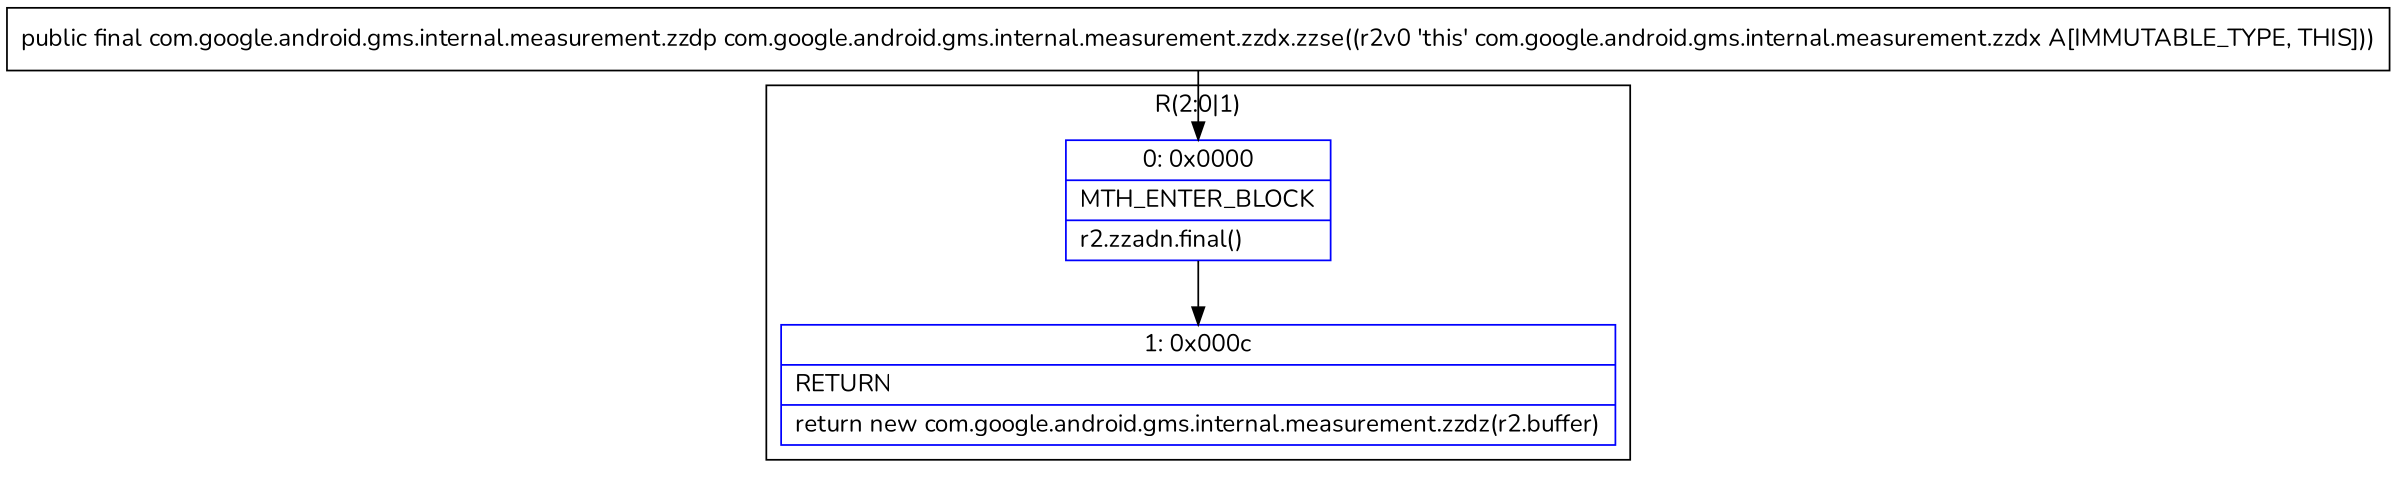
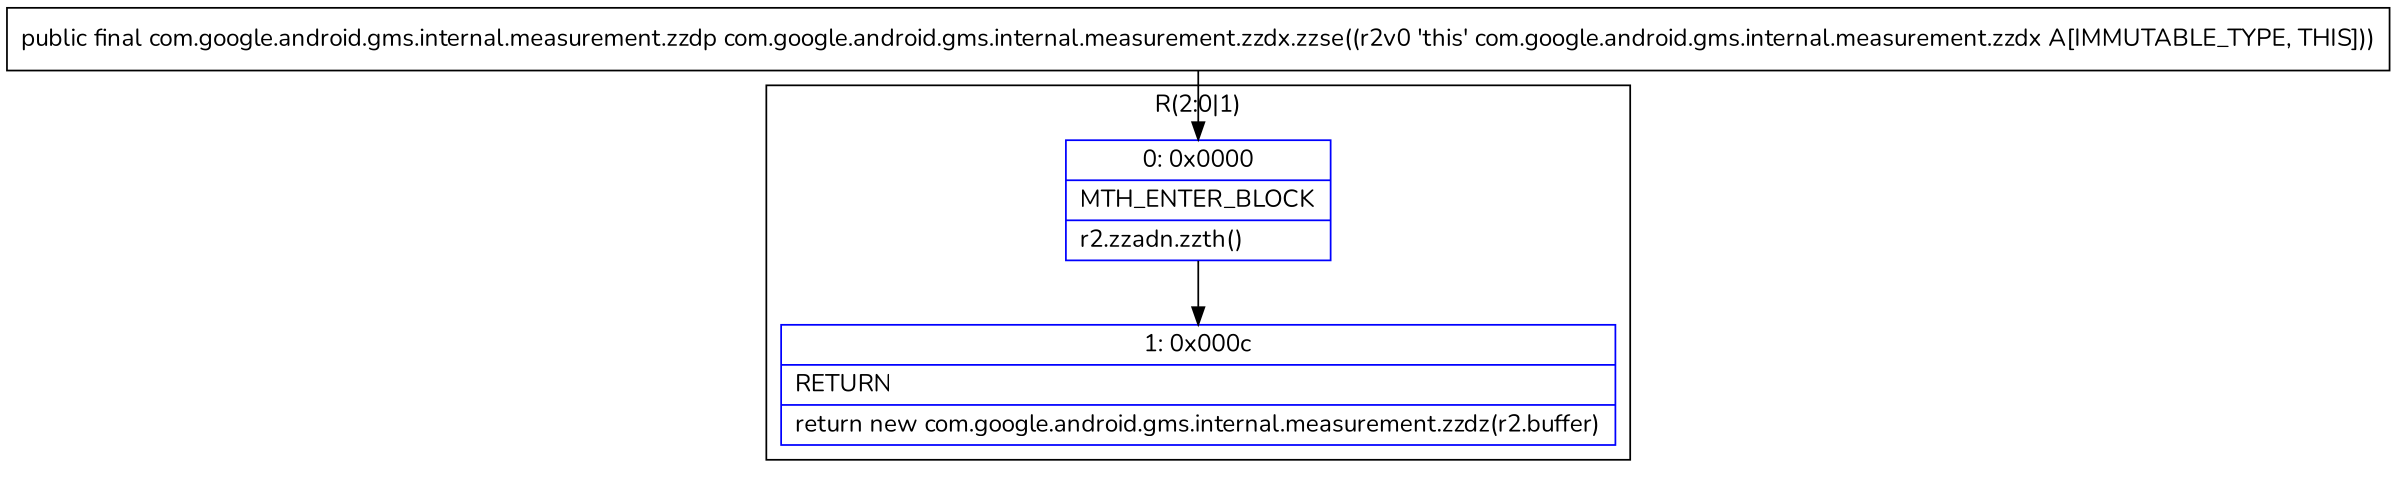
node "0: 0x0000": text "r2.zzadn.final()" -> "r2.zzadn.zzth()"
